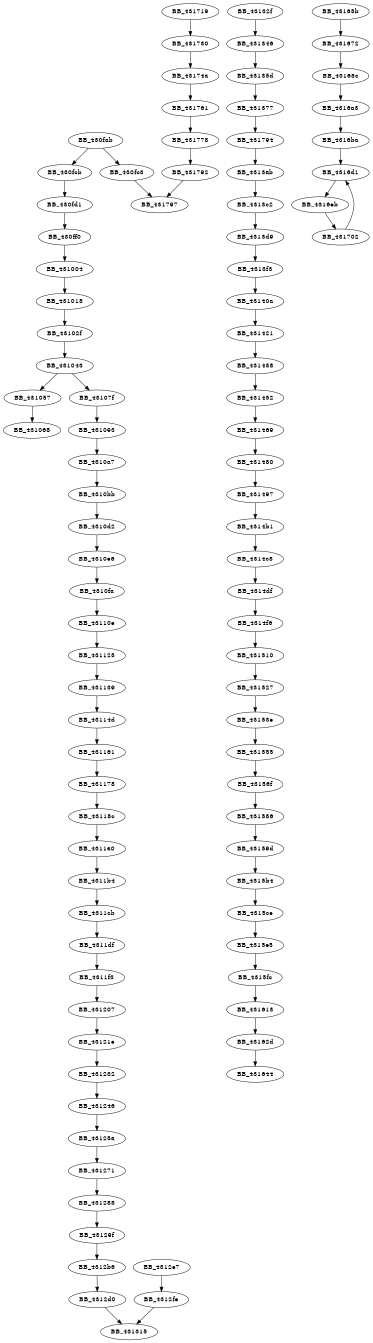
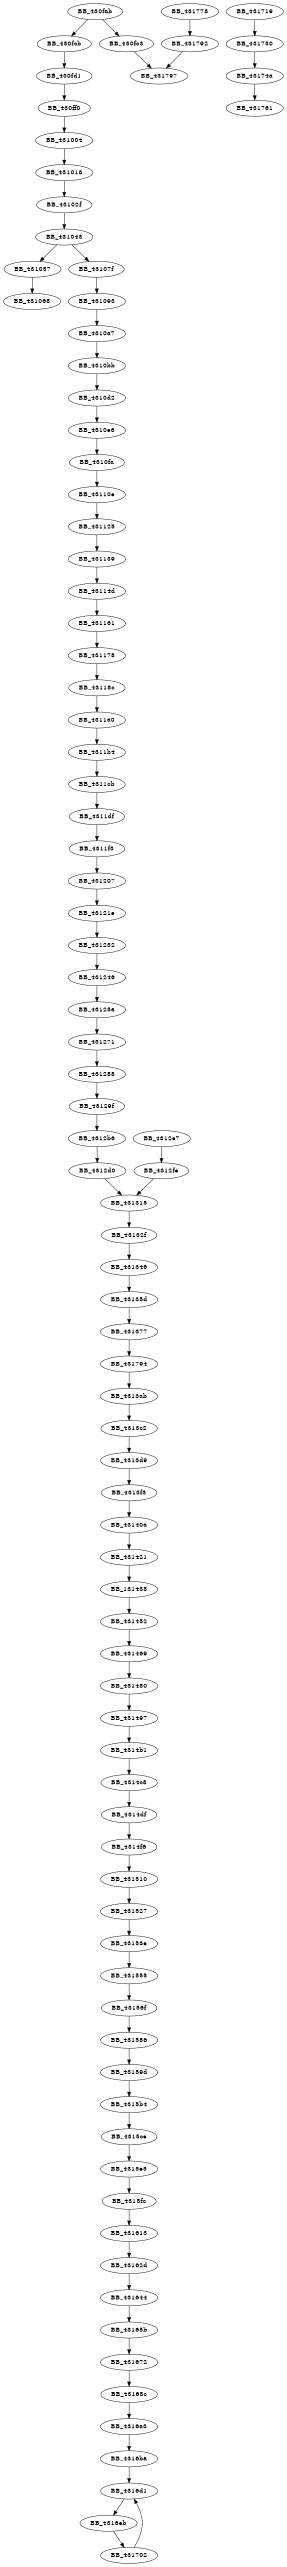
edge "BB_431761" -> "BB_431778": removed
node "BB_431438": label "BB_431438" -> "BB_131438"
edge "BB_431315" -> "BB_43132f": added
edge "BB_431644" -> "BB_43165b": added
